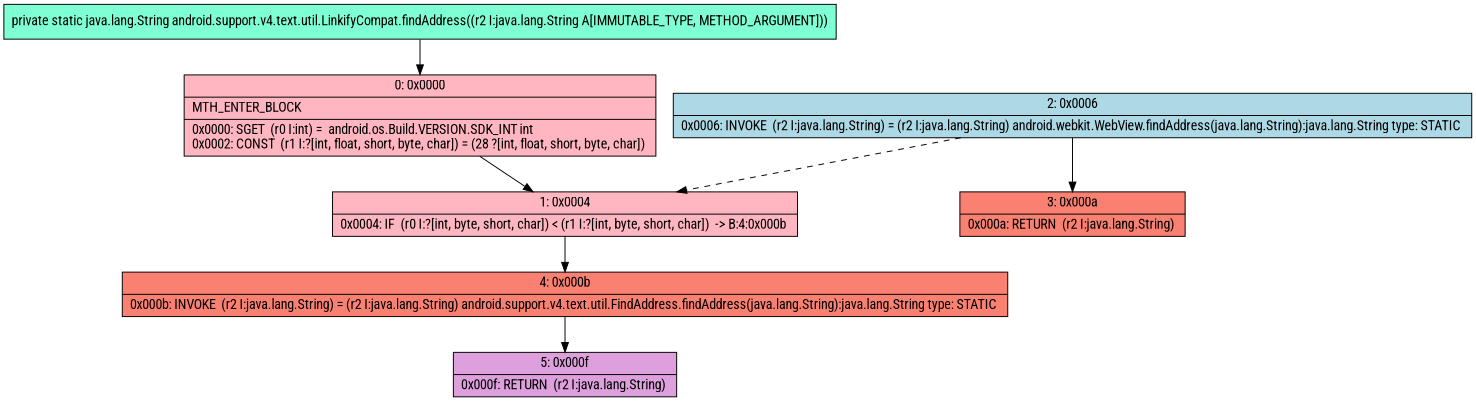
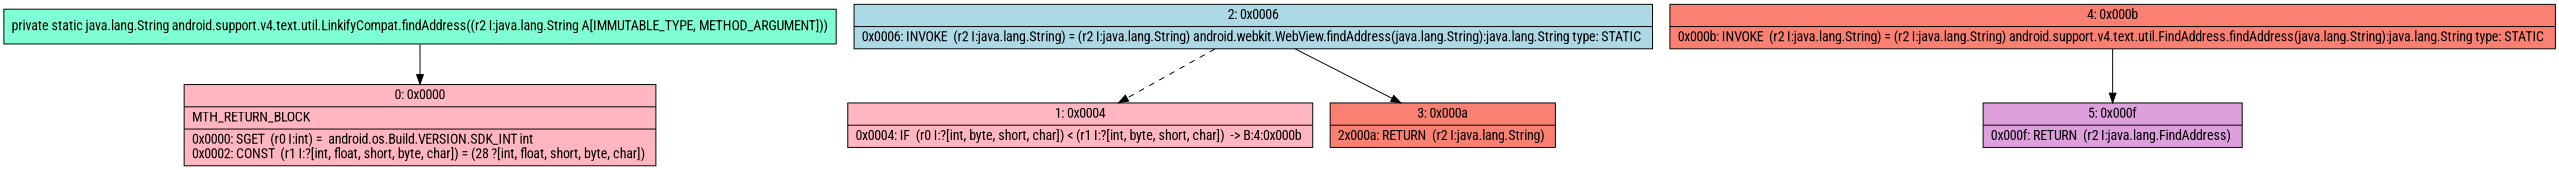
node "0: 0x0000": text "MTH_ENTER_BLOCK" -> "MTH_RETURN_BLOCK"
edge "0: 0x0000" -> "1: 0x0004": removed
node "3: 0x000a": text "0x000a: RETURN  (r2 I:java.lang.String)" -> "2x000a: RETURN  (r2 I:java.lang.String)"
edge "1: 0x0004" -> "4: 0x000b": removed
node "5: 0x000f": text "0x000f: RETURN  (r2 I:java.lang.String)" -> "0x000f: RETURN  (r2 I:java.lang.FindAddress)"
